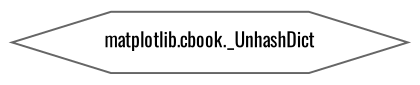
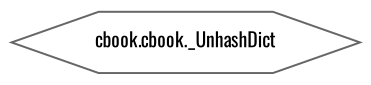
node "matplotlib.cbook._UnhashDict": label "matplotlib.cbook._UnhashDict" -> "cbook.cbook._UnhashDict"
